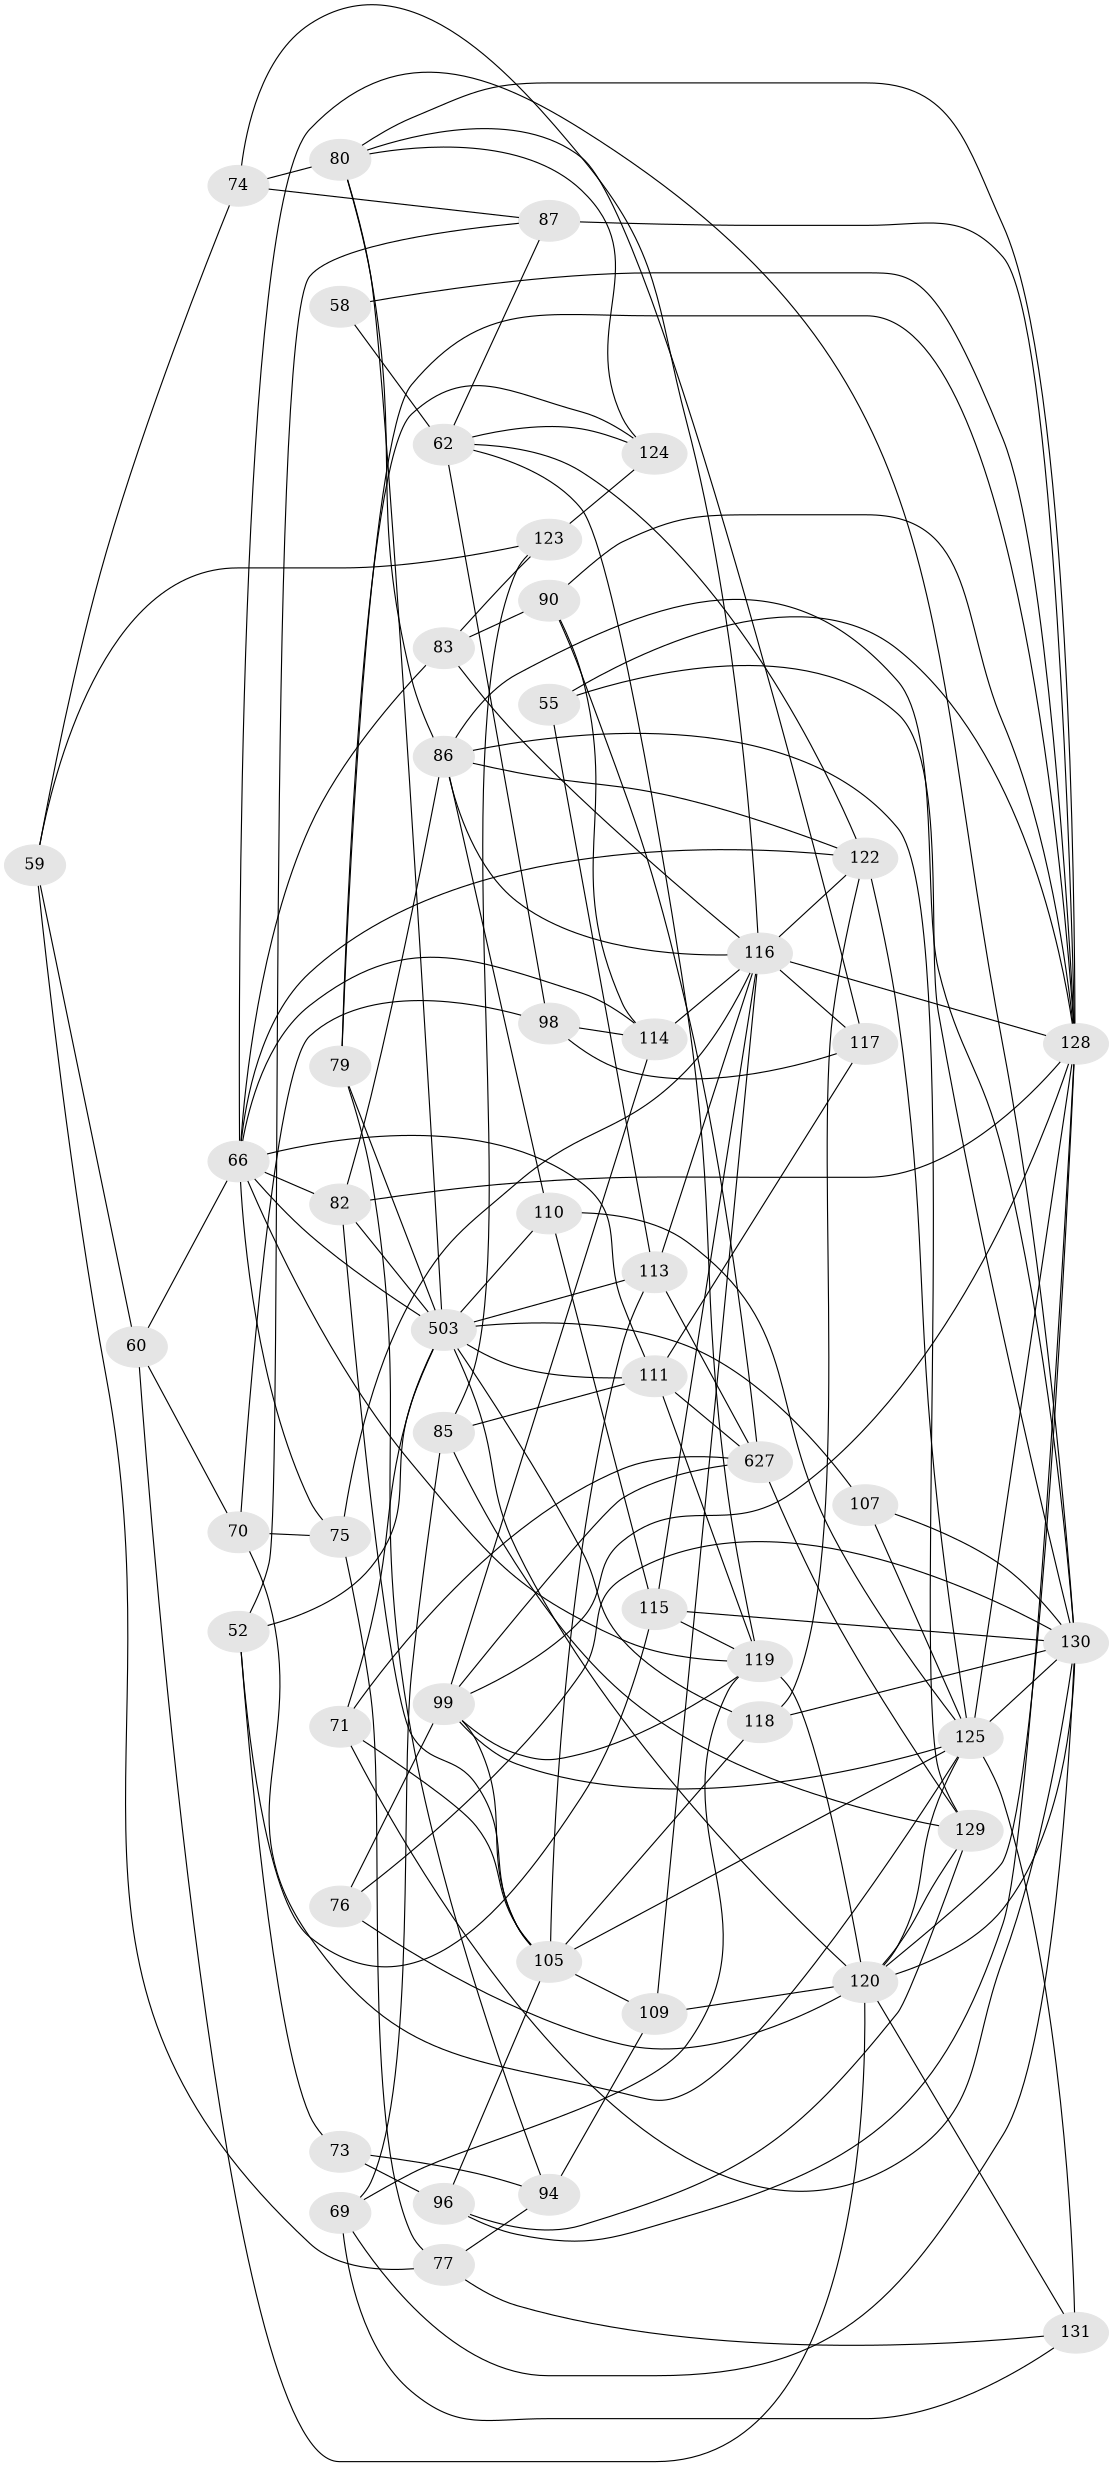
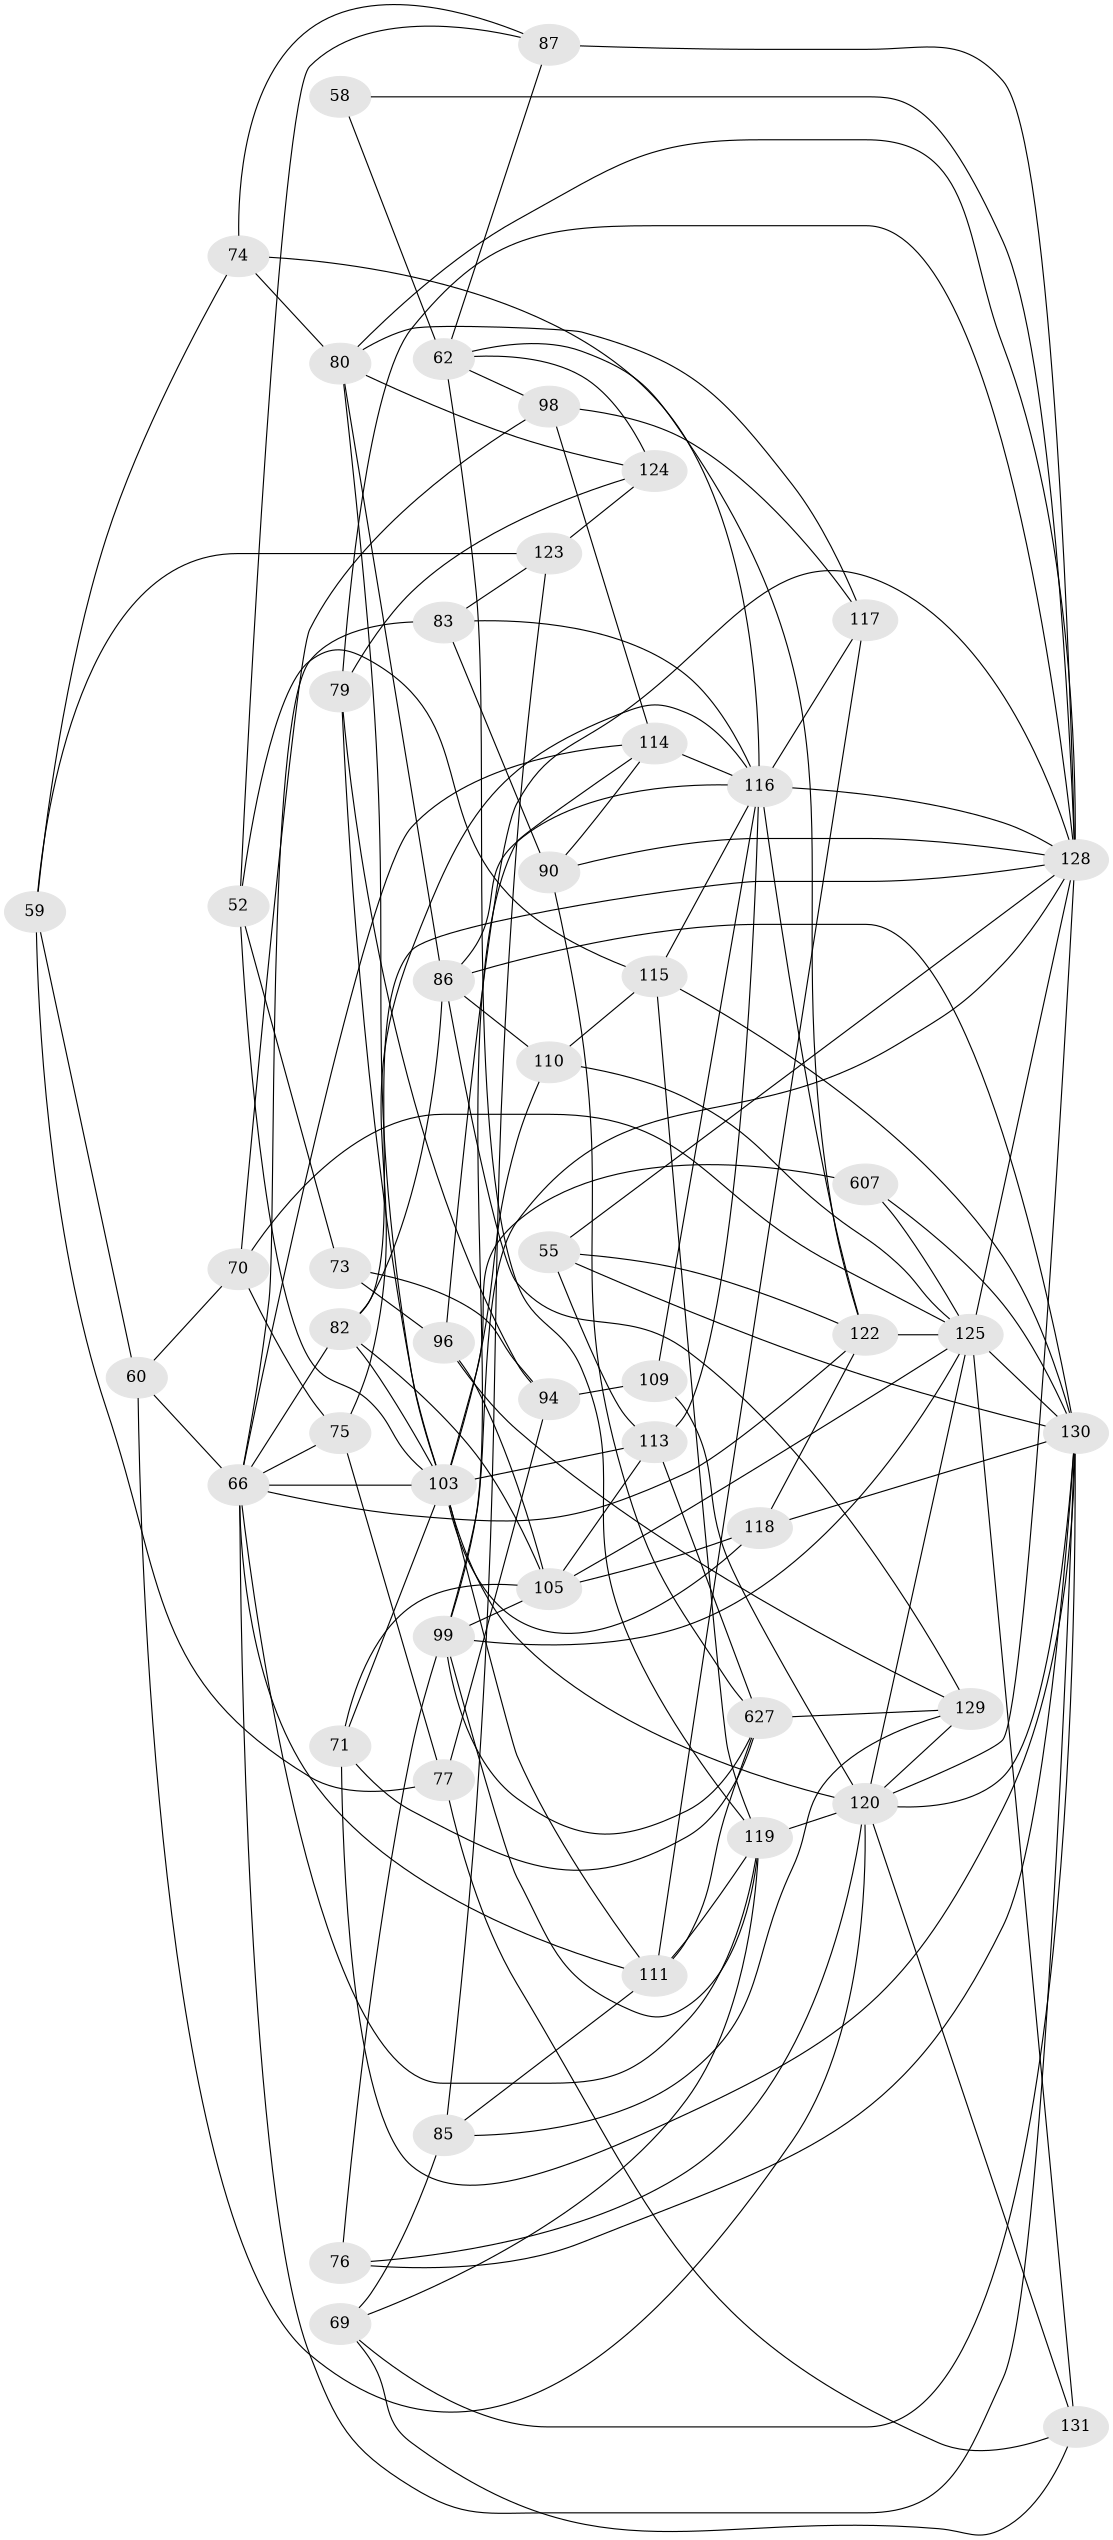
edge "86" -- "122": now "55" -- "122"
node "503": label "503" -> "103"
node "107": label "107" -> "607"
edge "105" -- "109": removed
